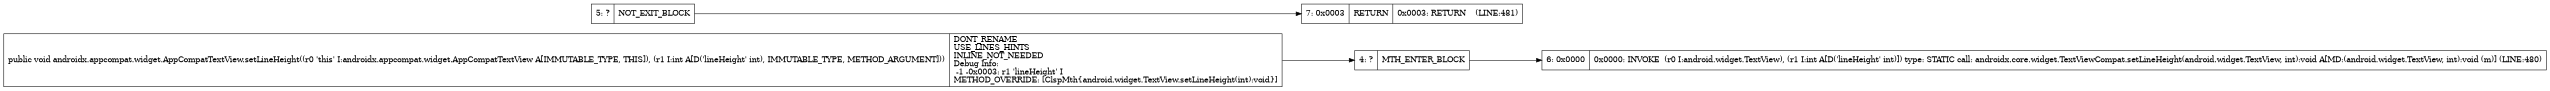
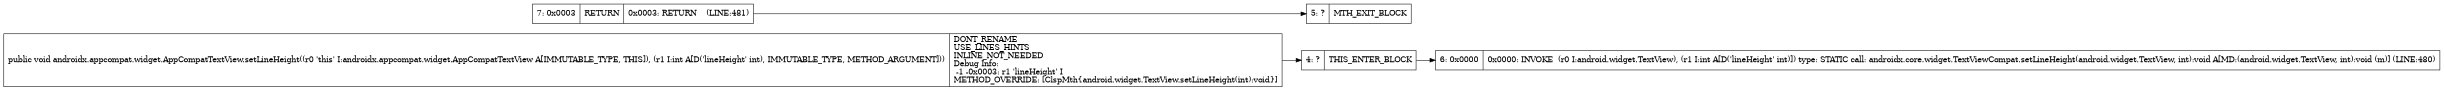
node "5: ?": text "NOT_EXIT_BLOCK" -> "MTH_EXIT_BLOCK"
edge "5: ?" -> "7: 0x0003": reversed
node "4: ?": text "MTH_ENTER_BLOCK" -> "THIS_ENTER_BLOCK"
